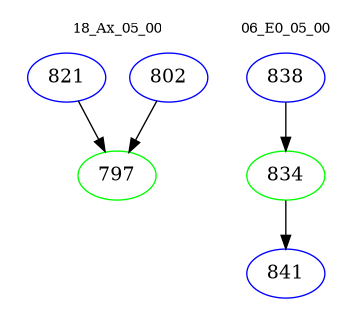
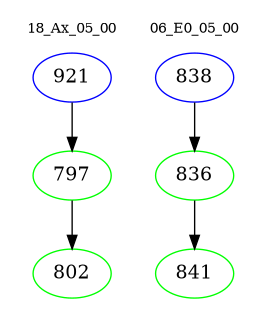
node "821": label "821" -> "921"
node "802": color blue -> green
edge "802" -> "797": reversed
node "834": label "834" -> "836"
node "841": color blue -> green
